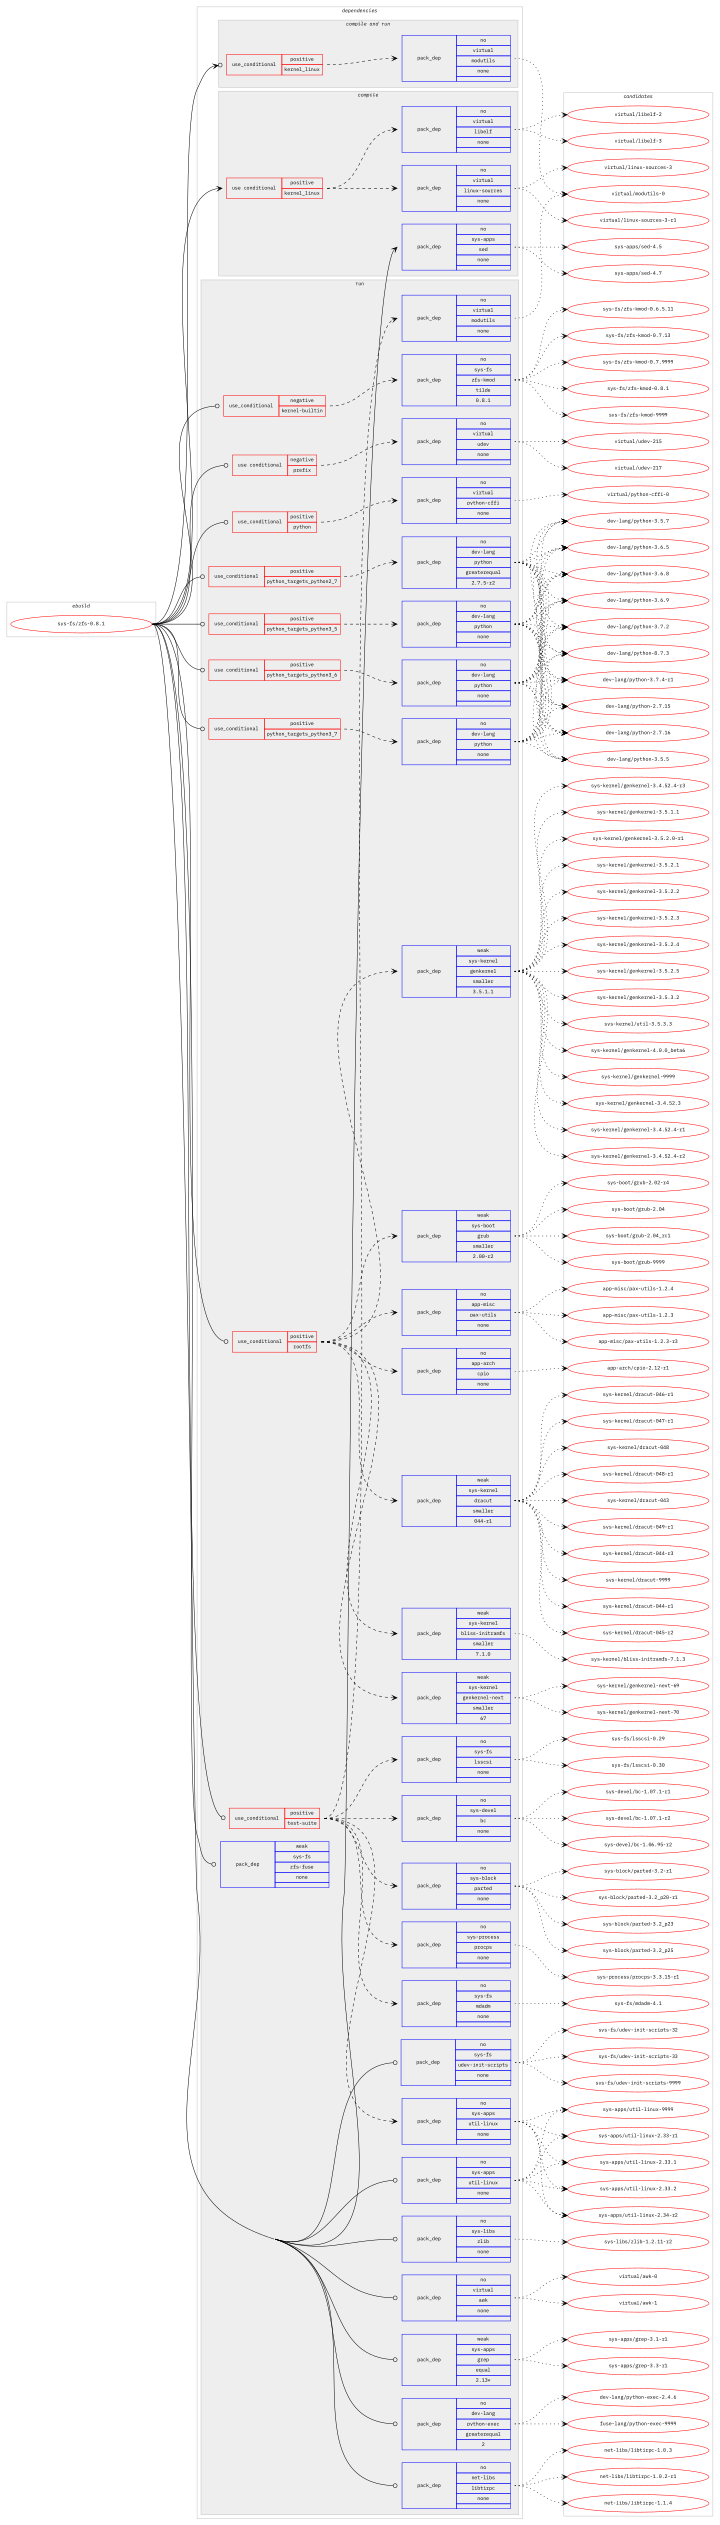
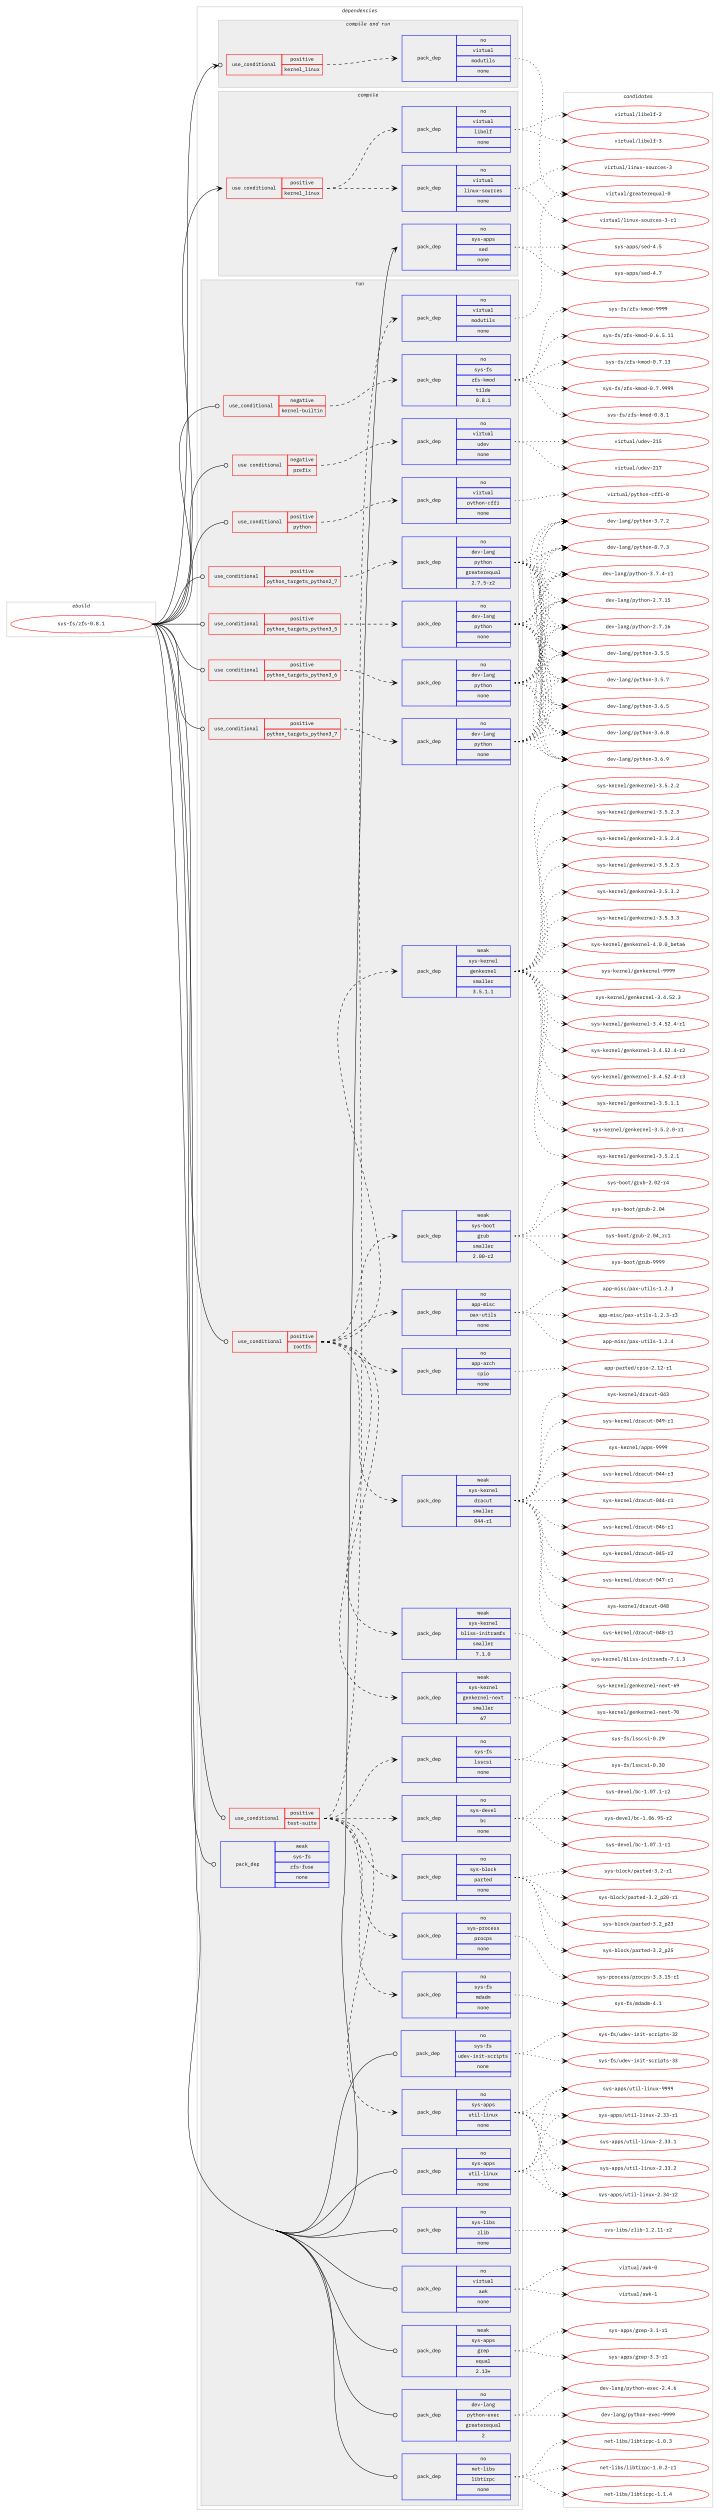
node "virtual/modutils-0": label "virtual/modutils-0" -> "virtual/greaterequal-0"
node "sys-kernel/util-3.5.3.3": label "sys-kernel/util-3.5.3.3" -> "sys-kernel/genkernel-3.5.3.3"
node "app-arch/cpio-2.12-r1": label "app-arch/cpio-2.12-r1" -> "app-parted/cpio-2.12-r1"
node "sys-kernel/dracut-9999": label "sys-kernel/dracut-9999" -> "sys-kernel/apps-9999"
node "sys-fs/udev-init-scripts-9999": removed
node "fuse-lang/python-exec-9999": label "fuse-lang/python-exec-9999" -> "dev-lang/python-exec-9999"
